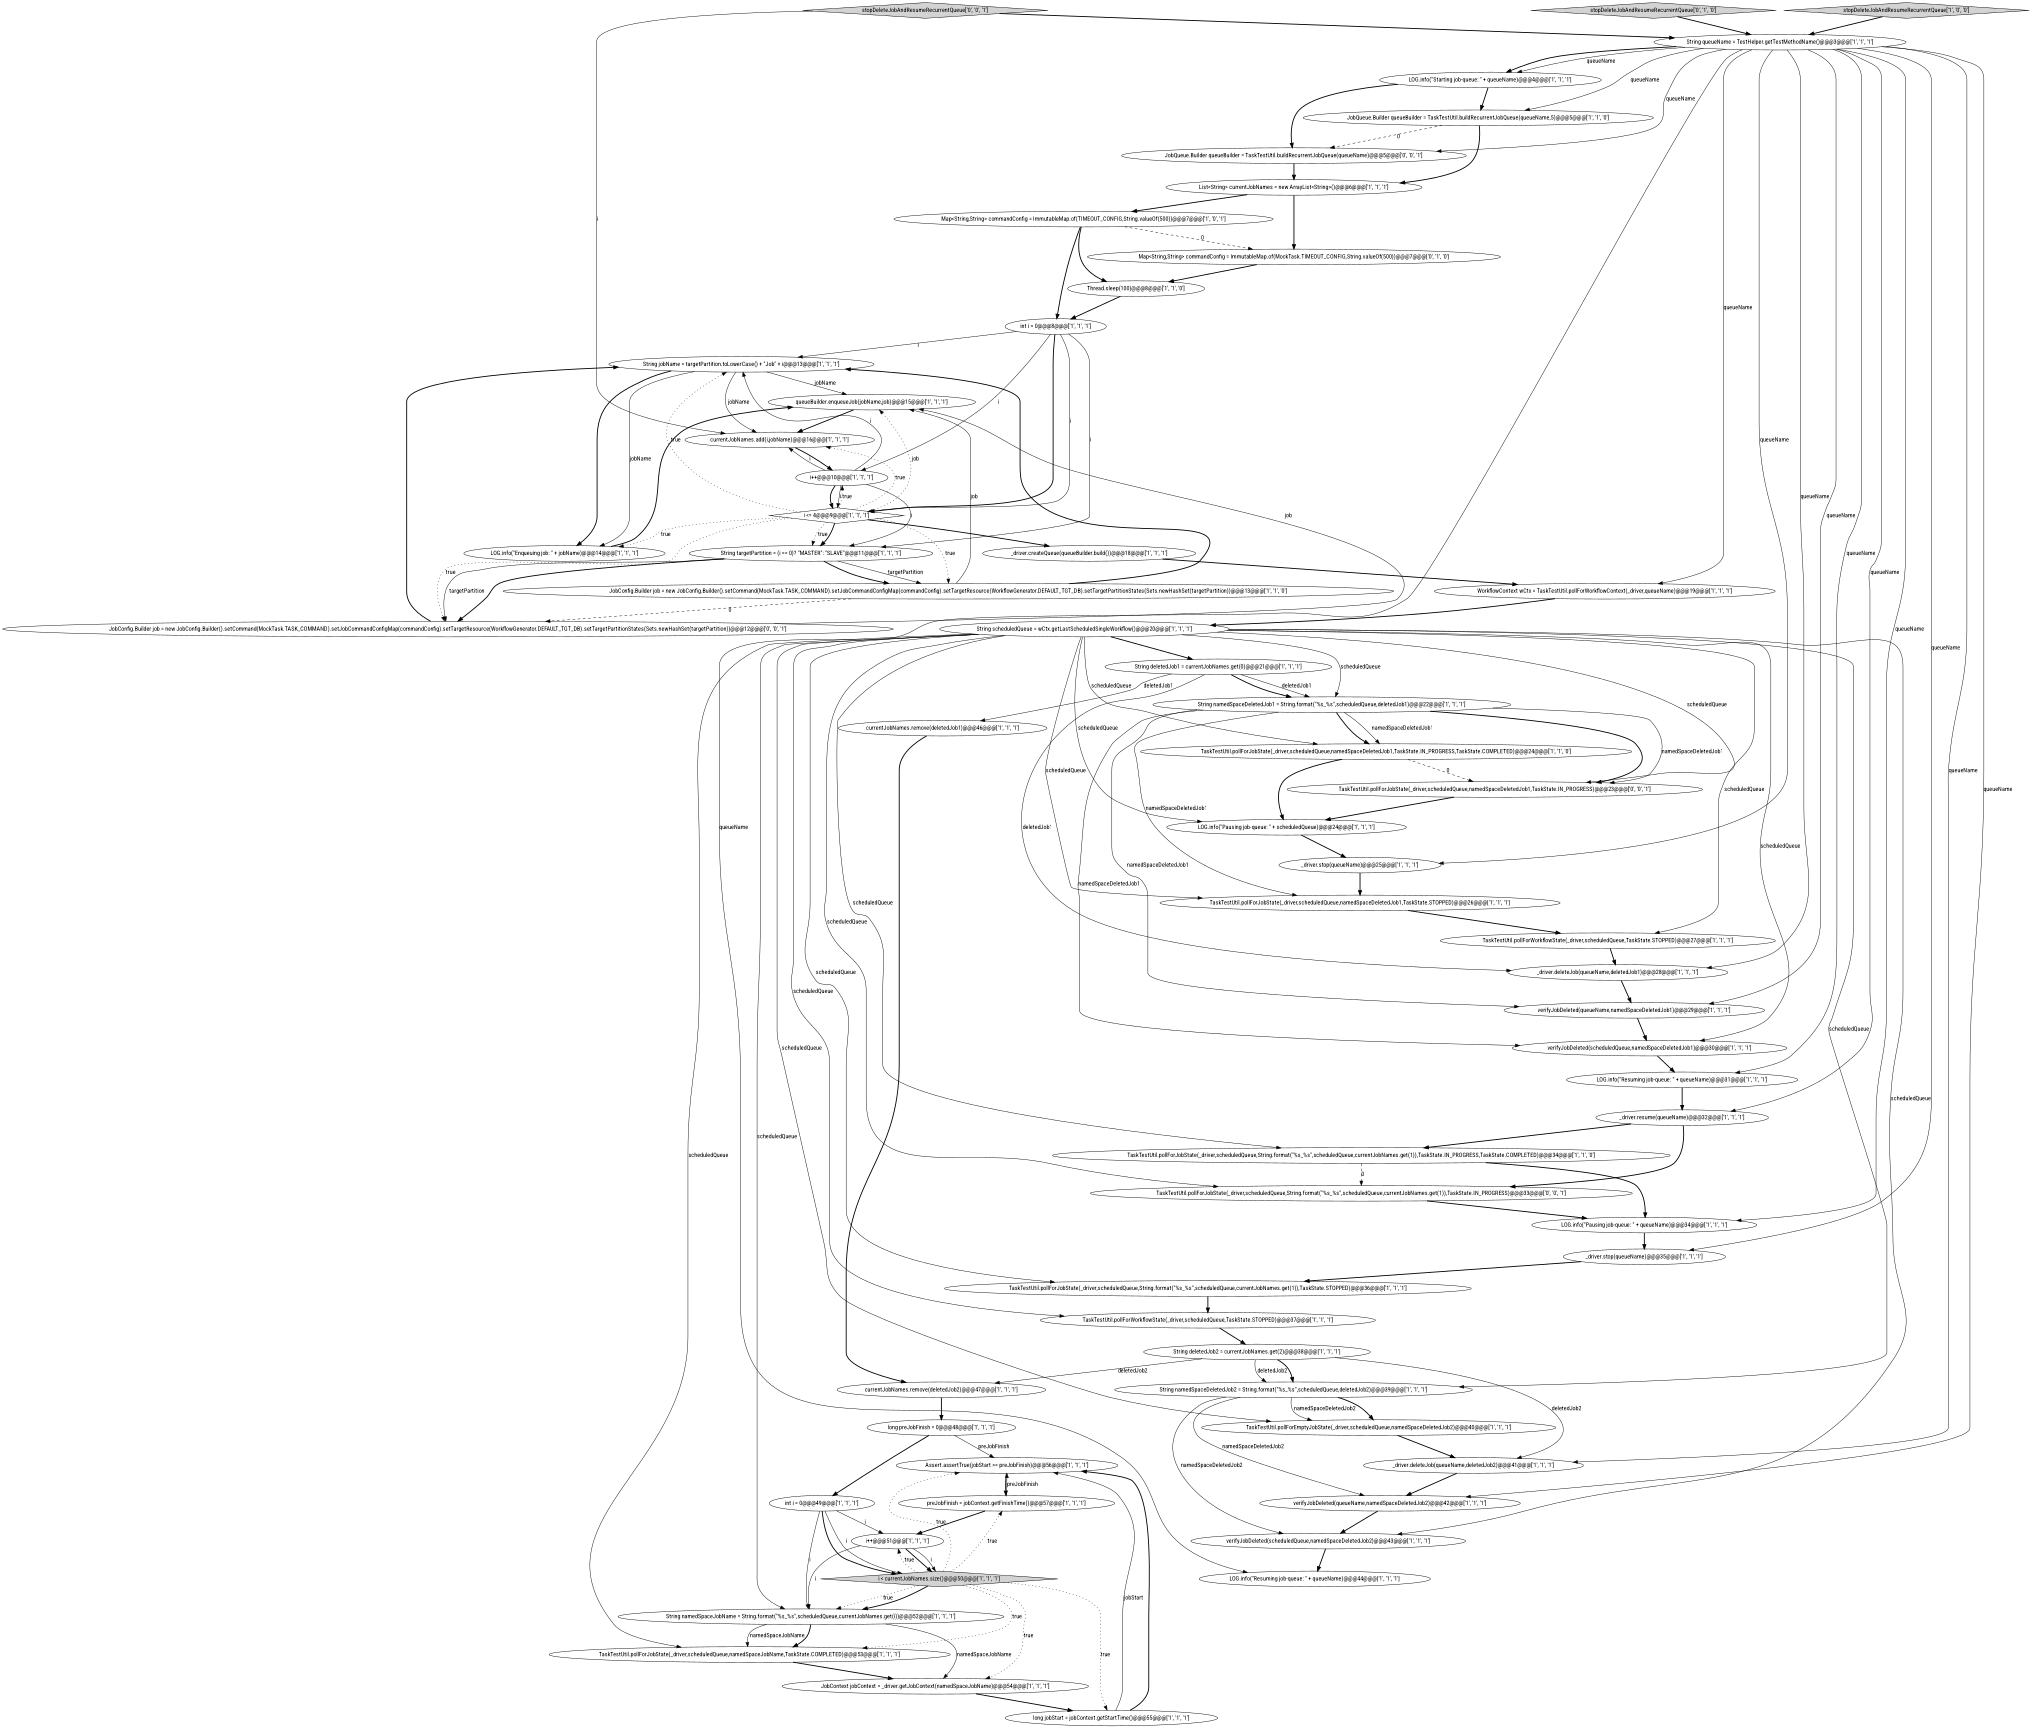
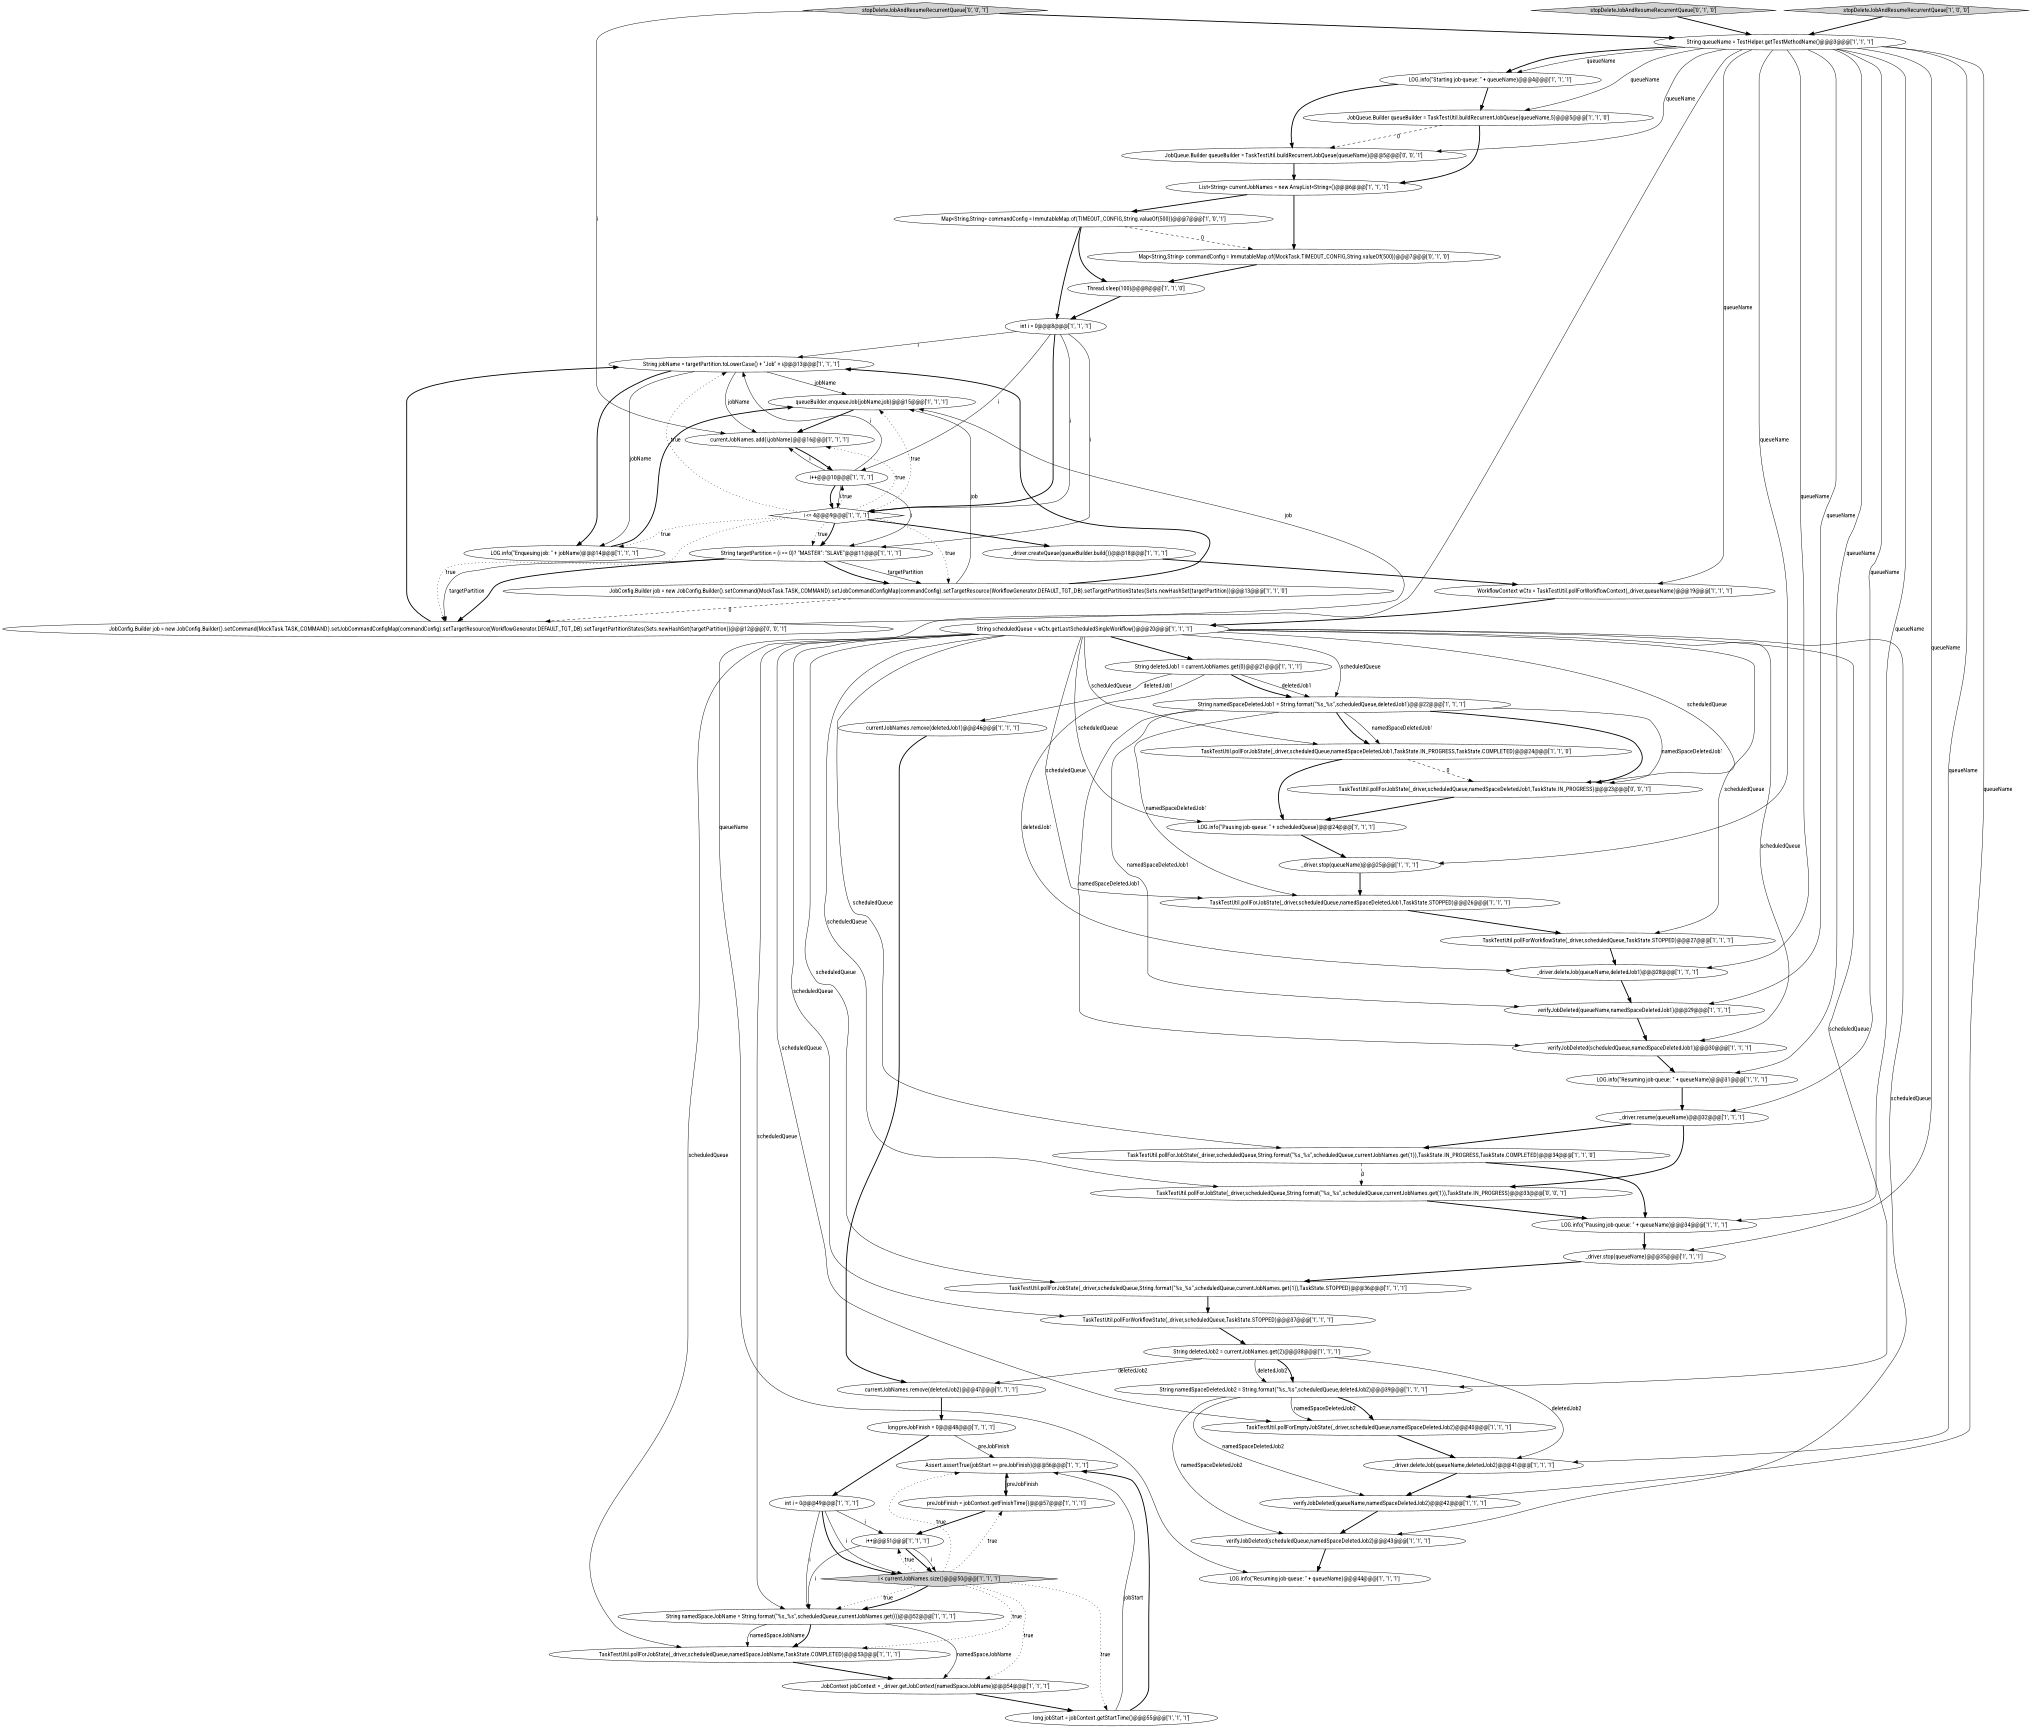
edge "i <= 4@@@9@@@['1', '1', '1']" -> "queueBuilder.enqueueJob(jobName,job)@@@15@@@['1', '1', '1']": label "job" -> "true"
